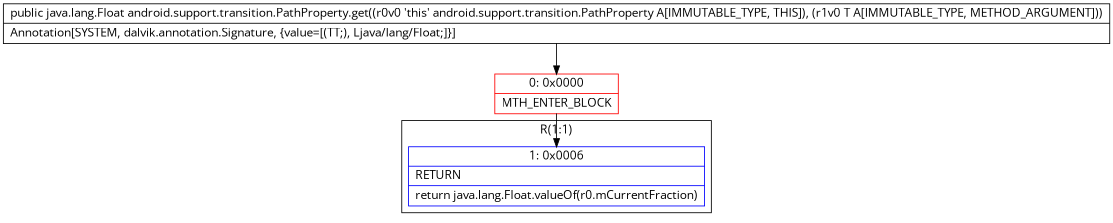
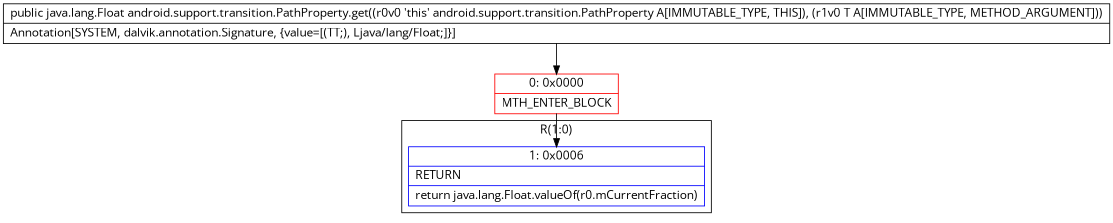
cluster "R(1:1)": label "R(1:1)" -> "R(1:0)"
